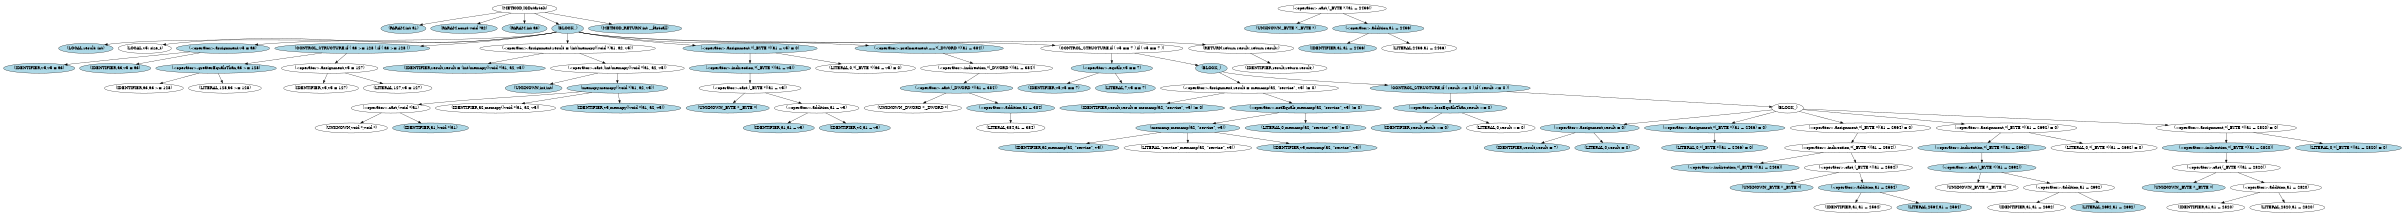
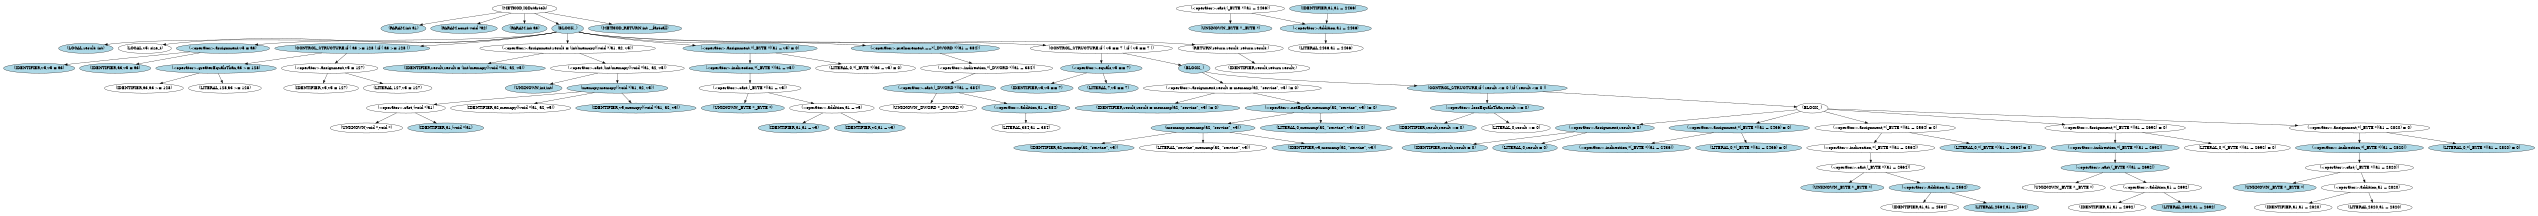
edge "(<operator>.addition,a1 + 2436)" -> "(IDENTIFIER,a1,a1 + 2436)": reversed
node "(IDENTIFIER,result,result = 7)": label "(IDENTIFIER,result,result = 7)" -> "(IDENTIFIER,result,result = 0)"
node "(LITERAL,0,*(_BYTE *)(a1 + 2564) = 0)": added
edge "(<operator>.indirection,*(_BYTE *)(a1 + 2564))" -> "(<operator>.indirection,*(_BYTE *)(a1 + 2436))": now "(<operator>.assignment,*(_BYTE *)(a1 + 2436) = 0)" -> "(<operator>.indirection,*(_BYTE *)(a1 + 2436))"
